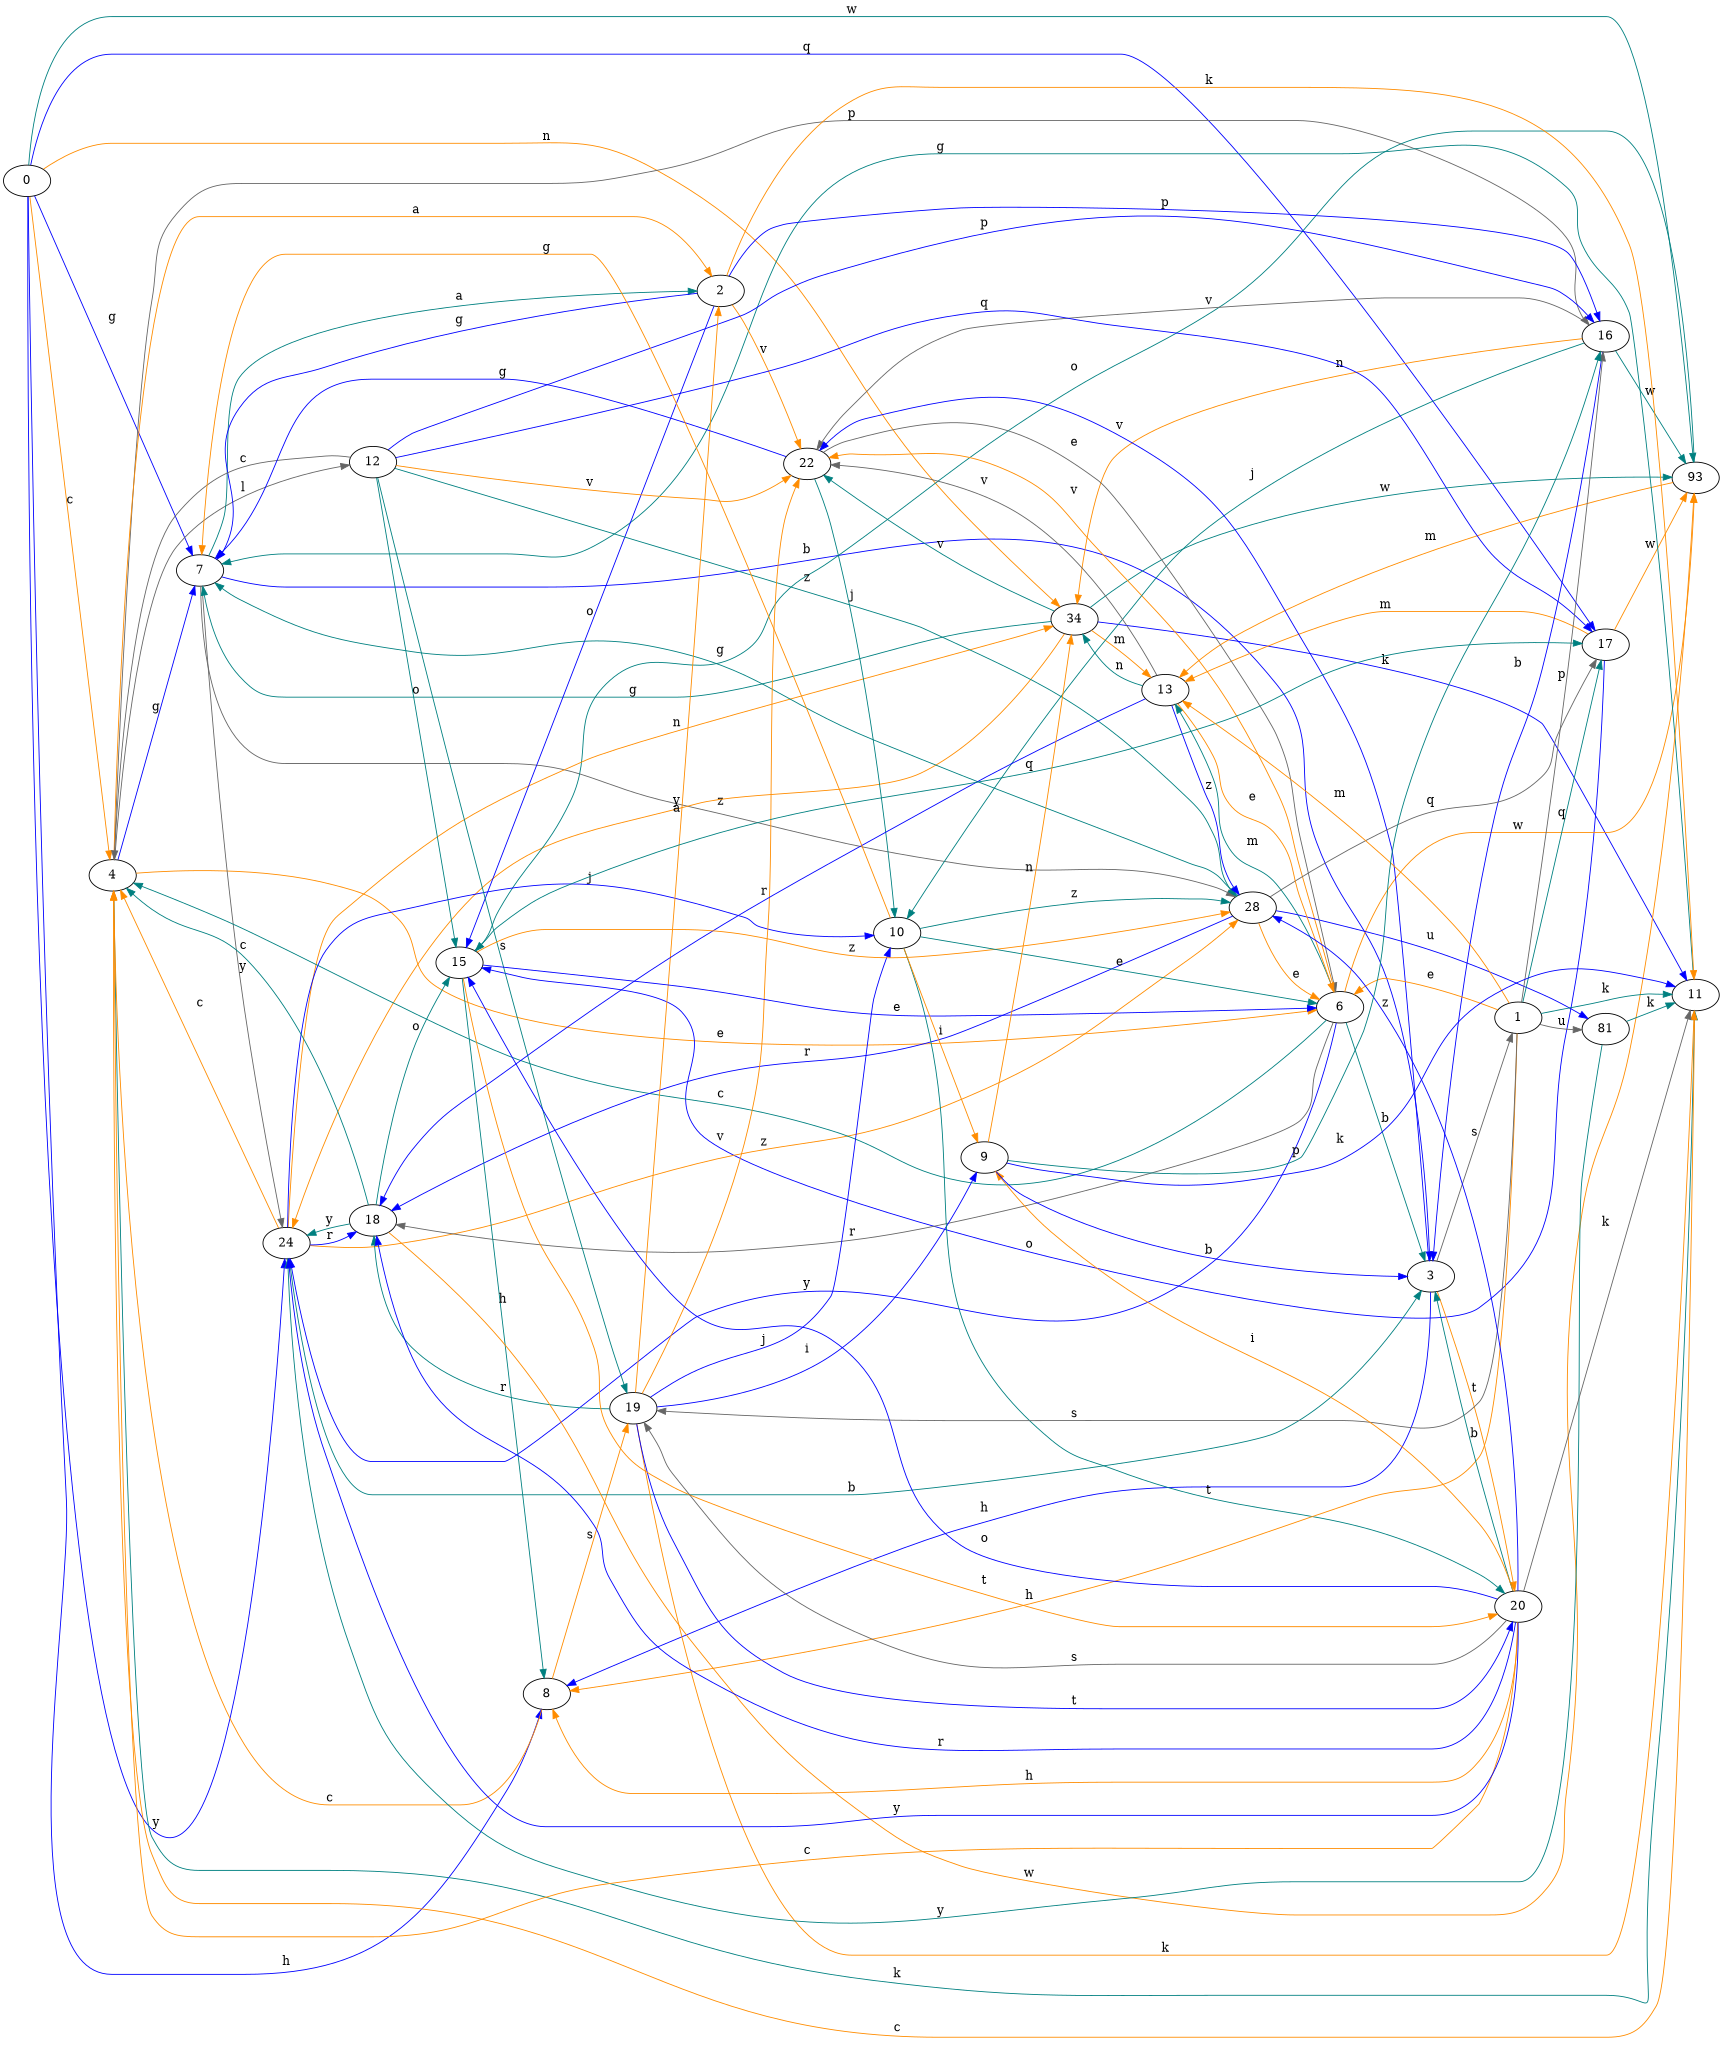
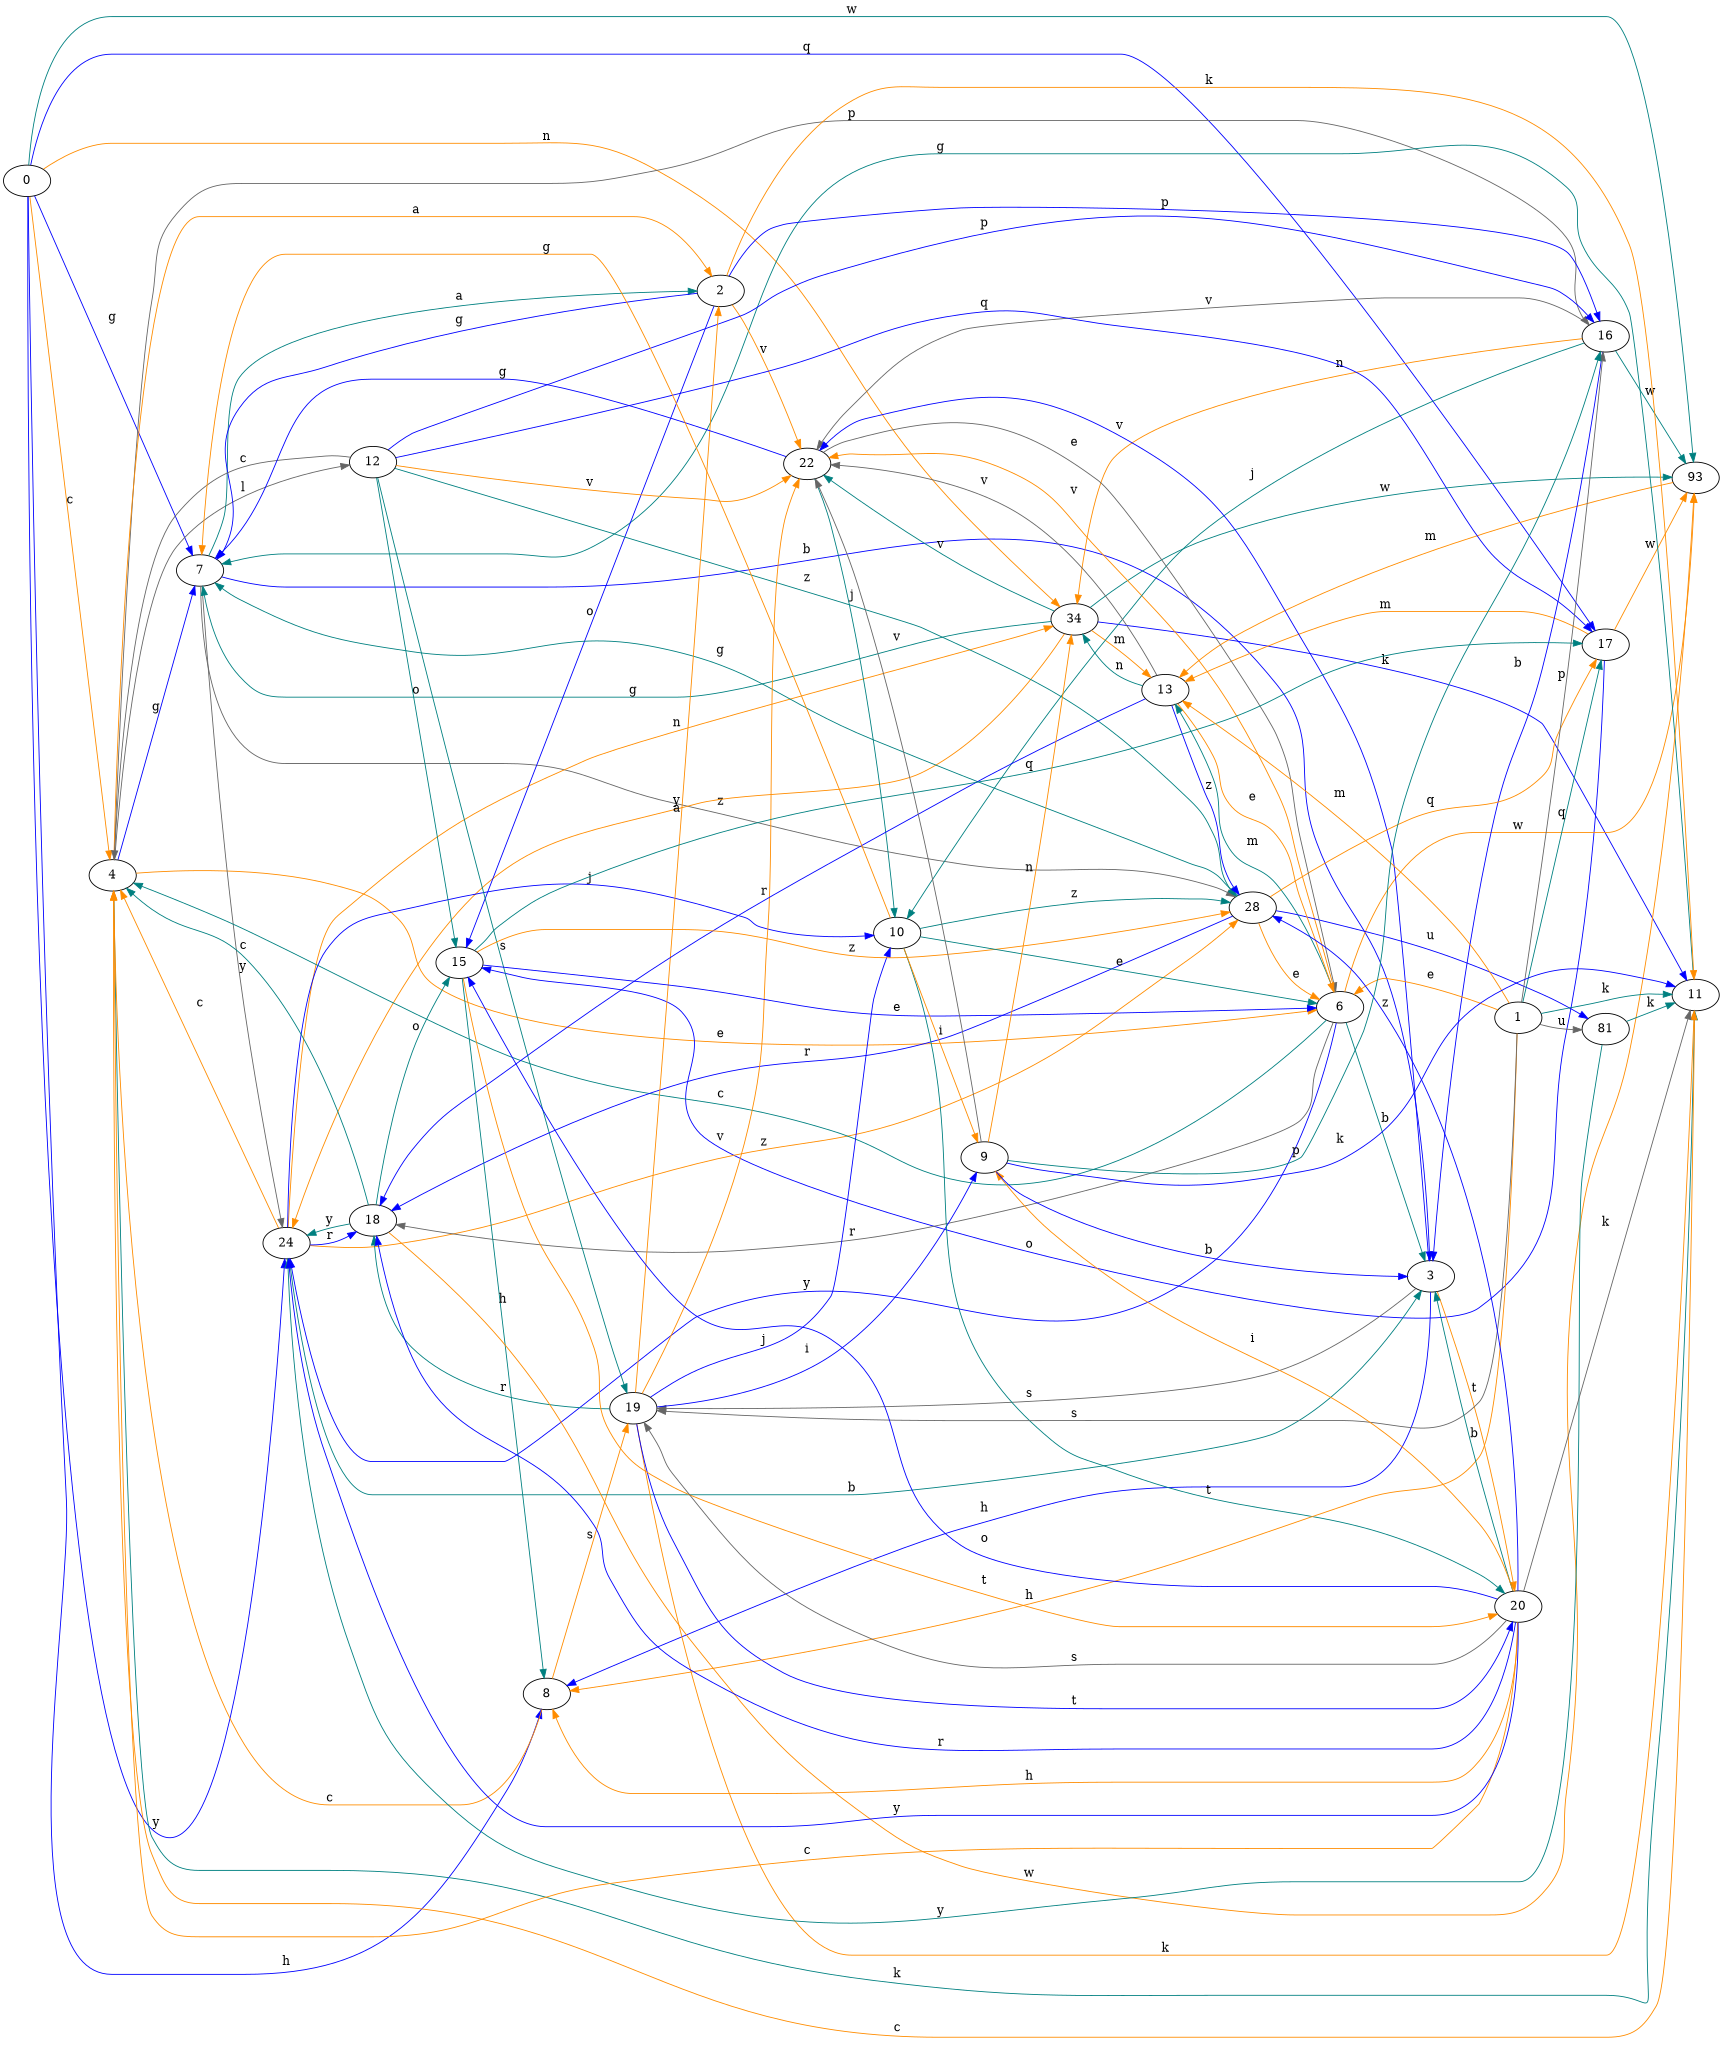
edge "93" -> "15": removed, label "o"
edge "28" -> "17": color gray40 -> darkorange
edge "9" -> "22": added, label "v"
edge "3" -> "1": now "3" -> "19"
